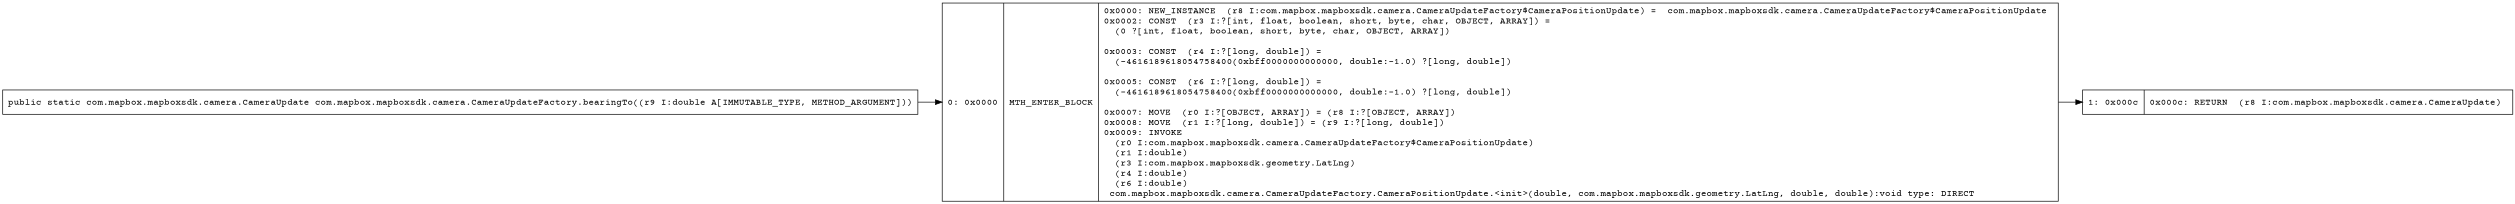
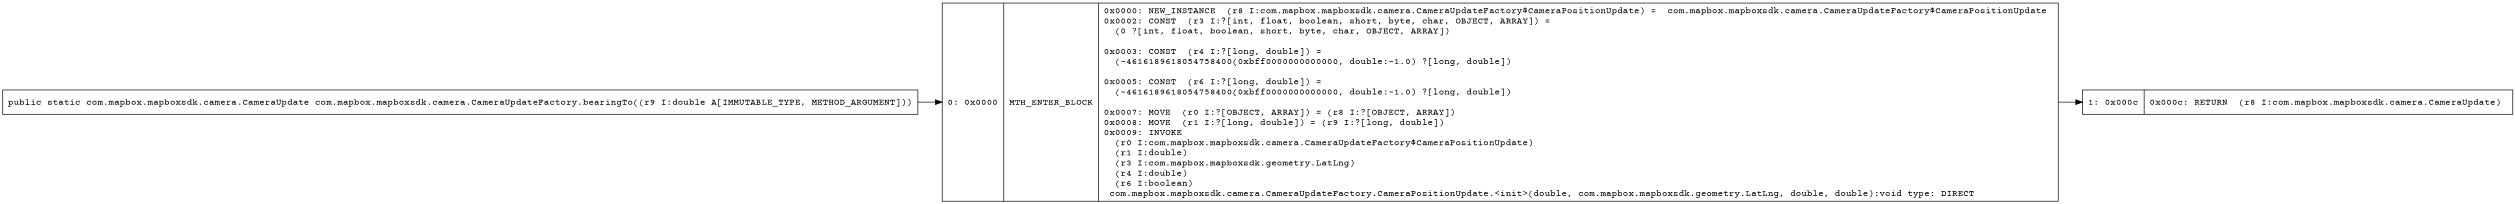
node "0: 0x0000": text "(r6 I:double)" -> "(r6 I:boolean)"
